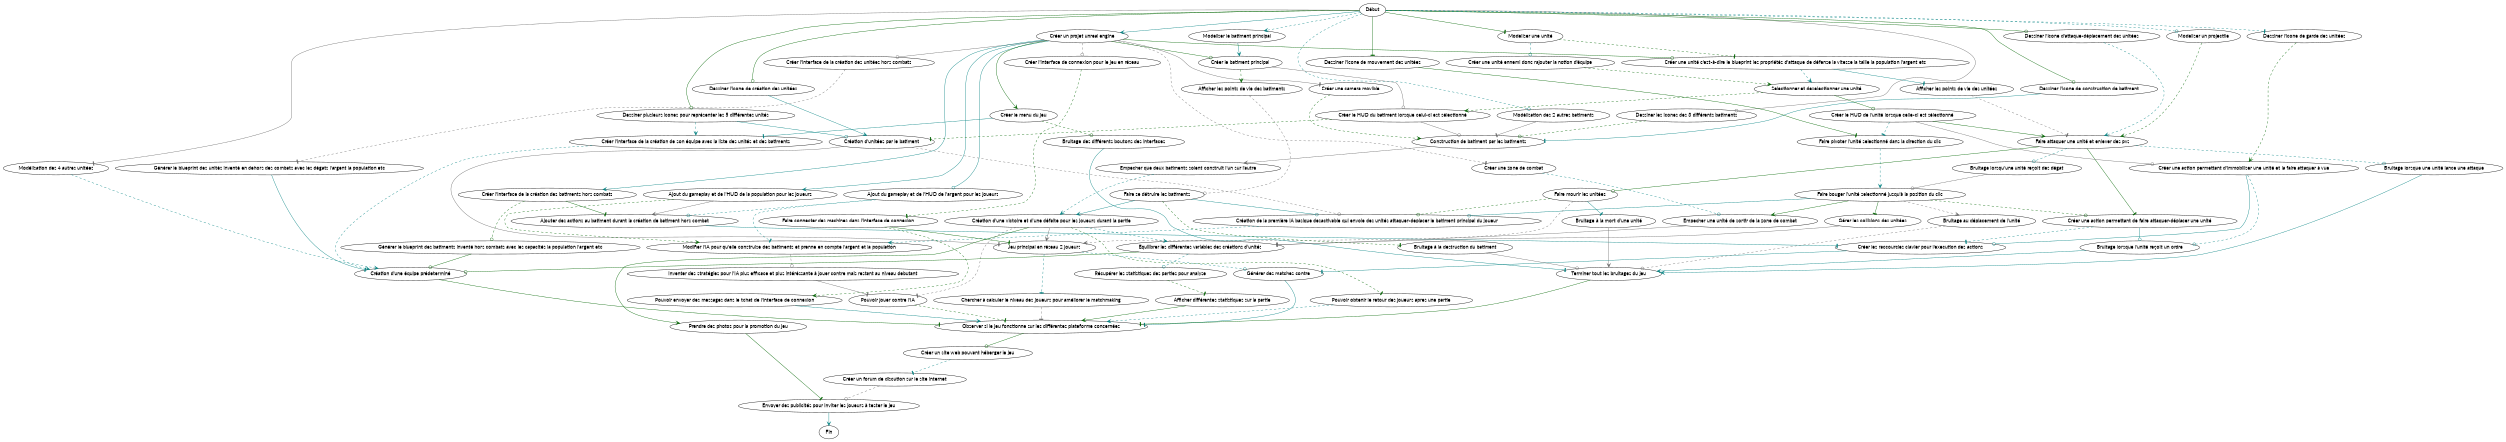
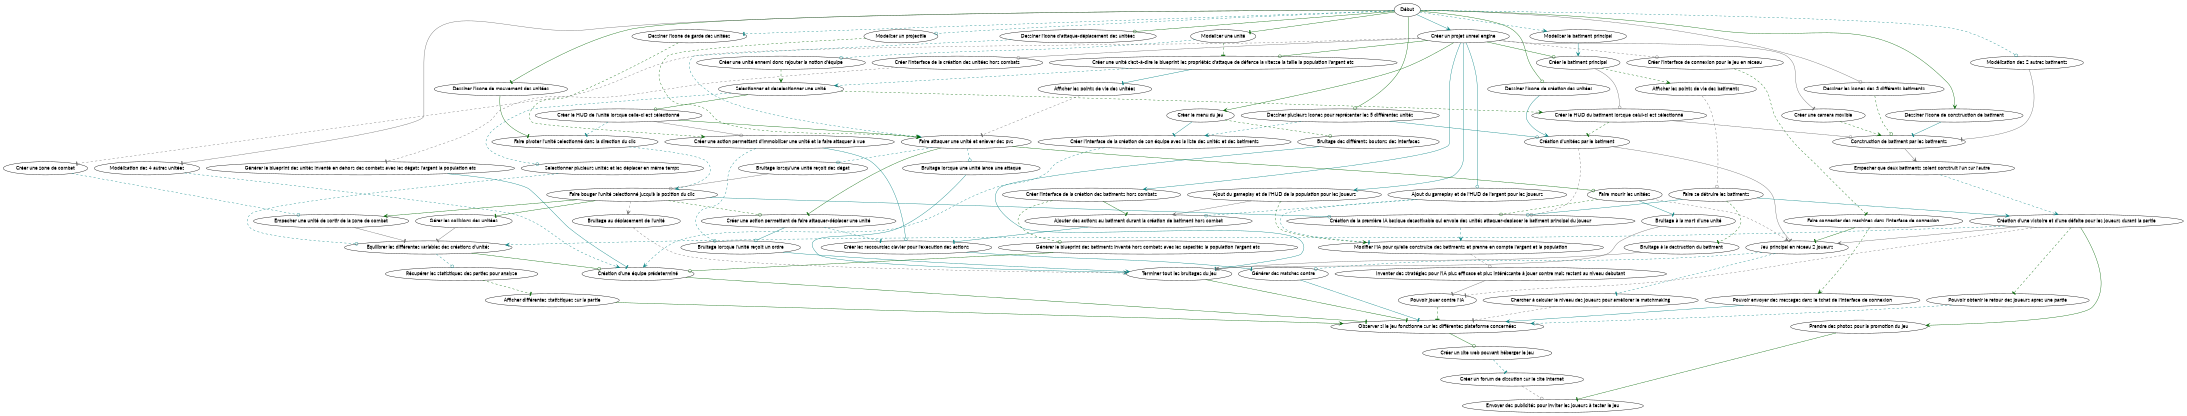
edge "Début" -> "Dessiner l'icone de construction de batiment": arrowhead odot -> vee
node "Selectionner plusieurs unités et les déplacer en même temps": added
node "Fin": removed
